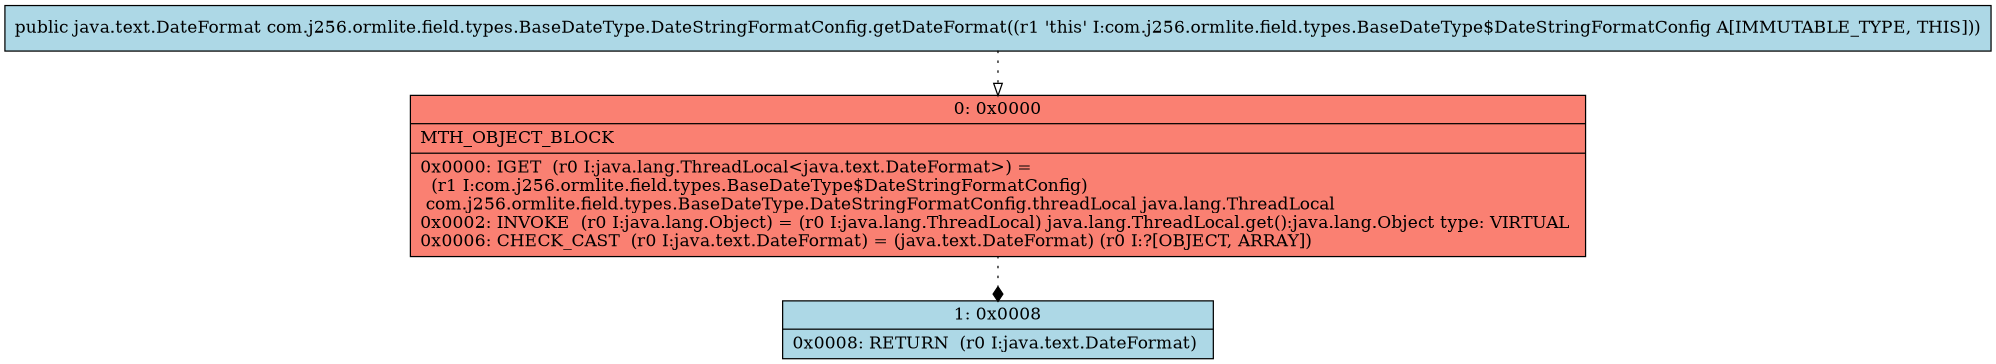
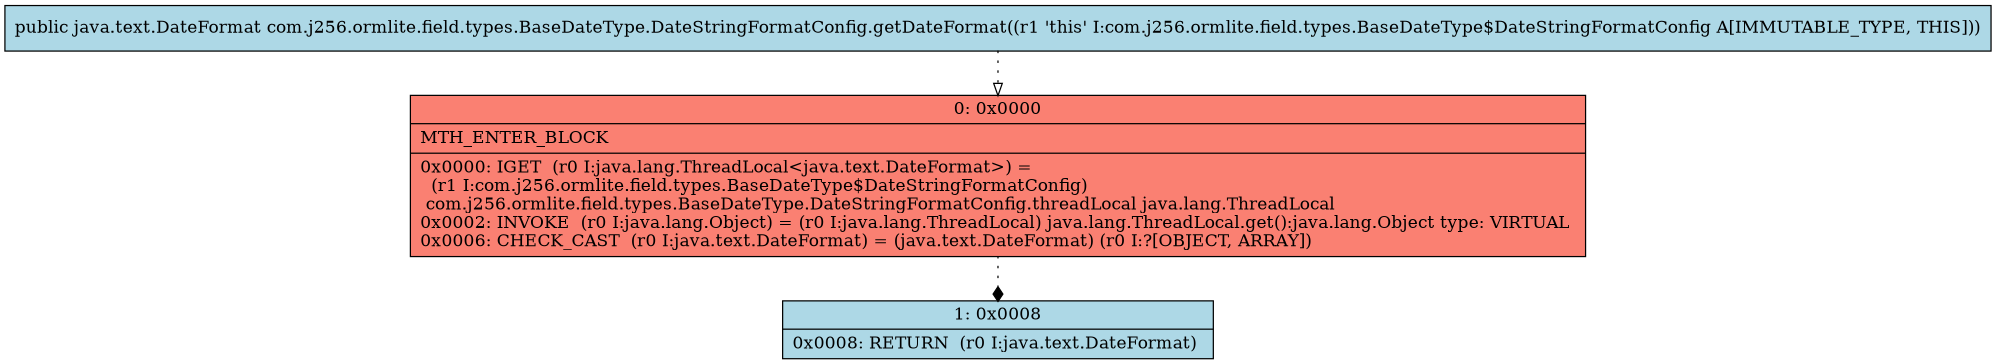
node "0: 0x0000": text "MTH_OBJECT_BLOCK" -> "MTH_ENTER_BLOCK"
